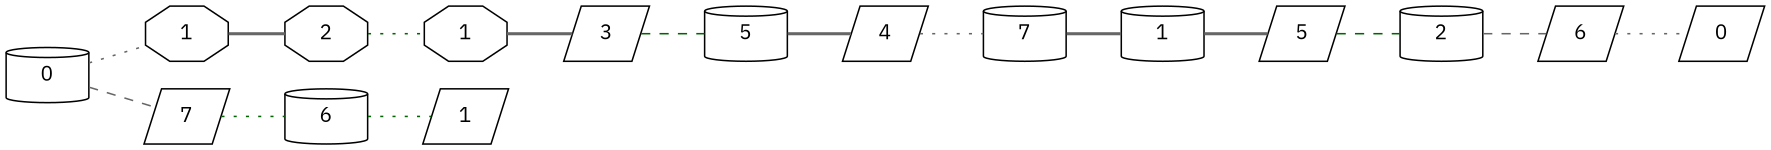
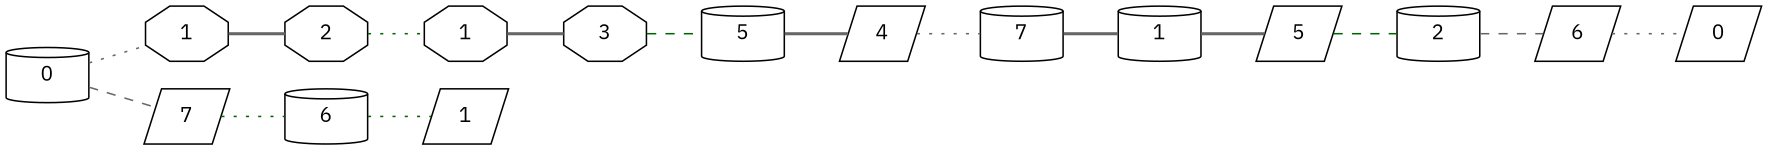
node "3": shape parallelogram -> octagon
